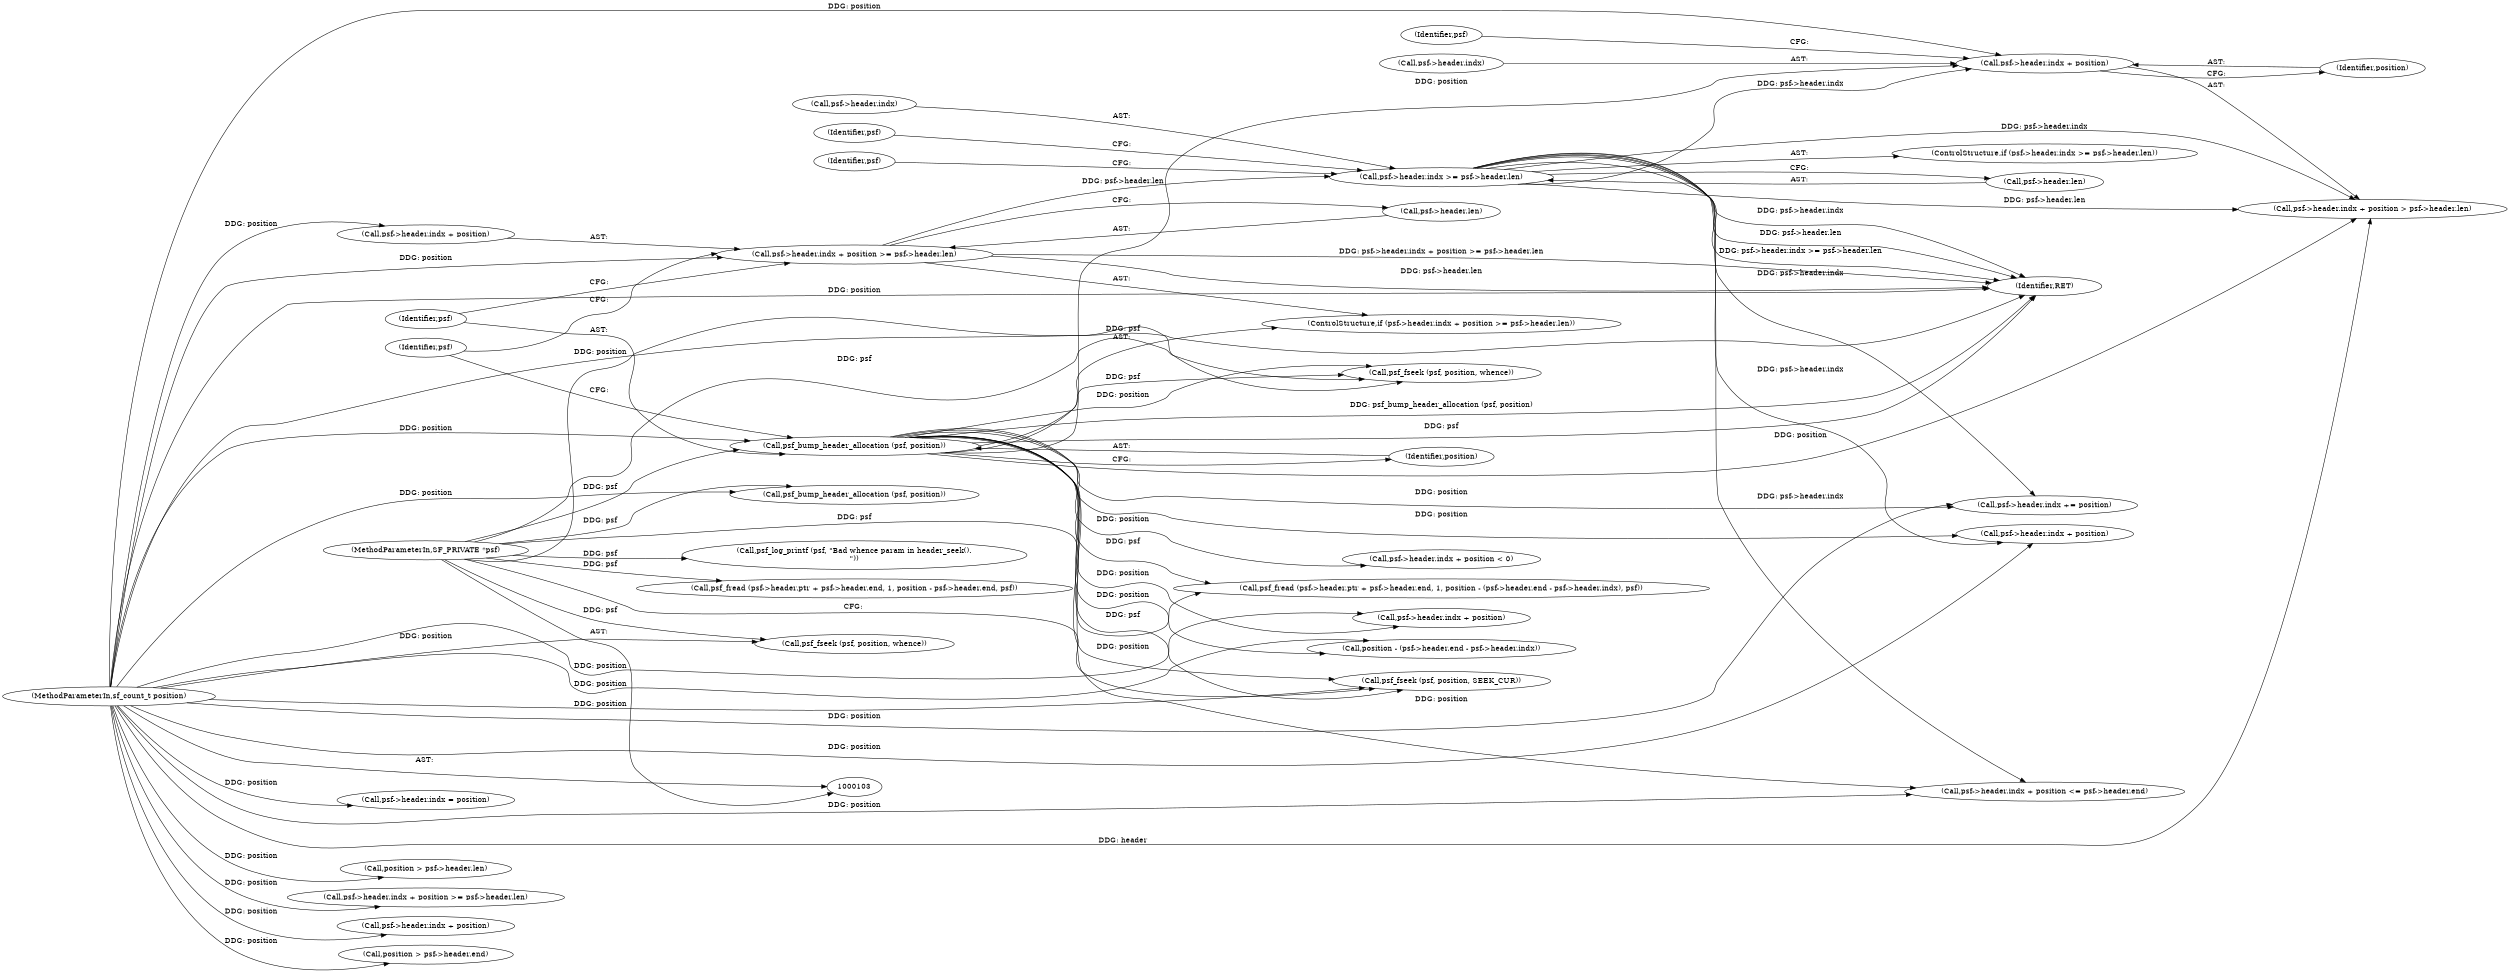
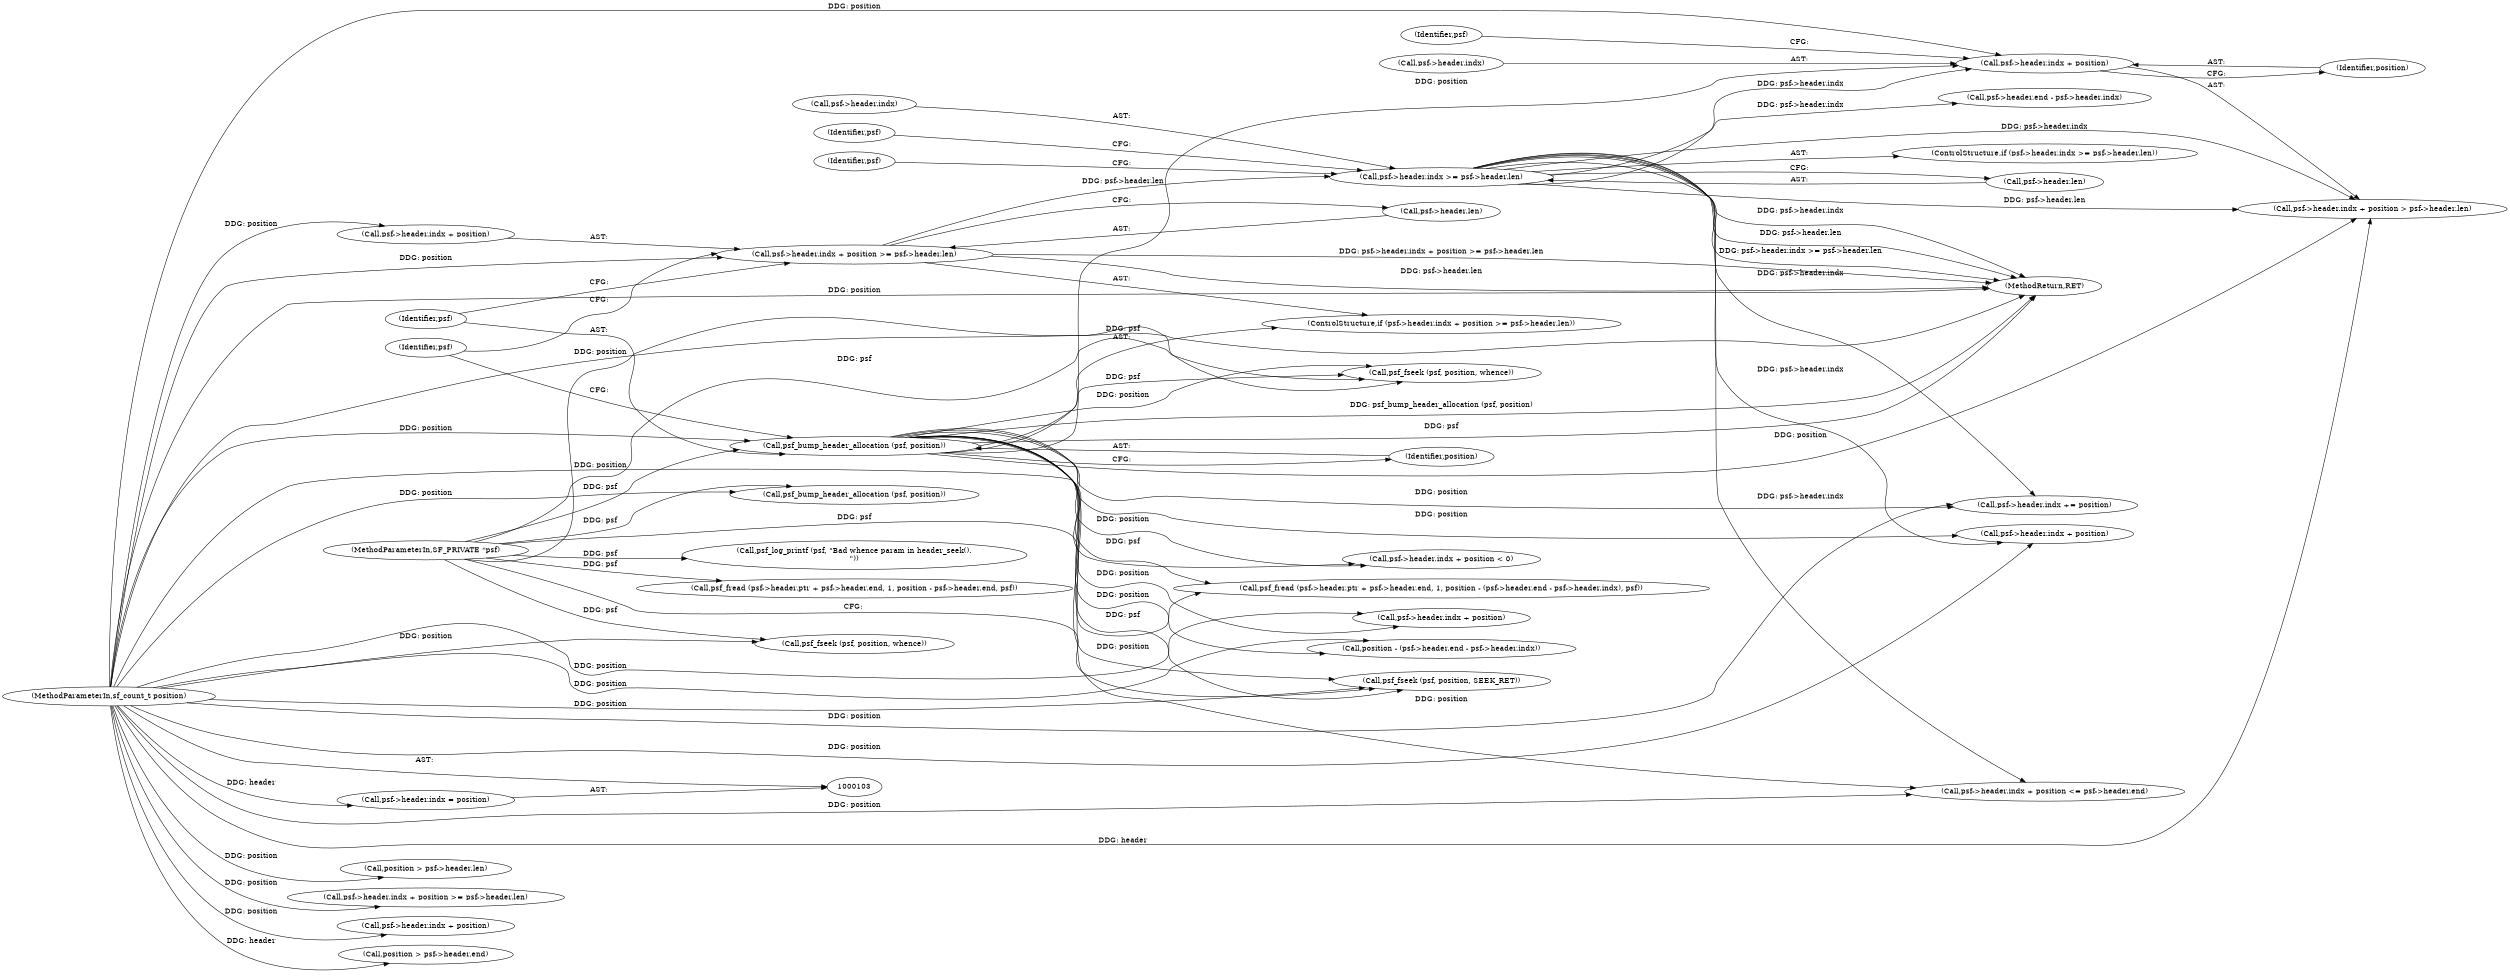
node "(Call,psf->header.end - psf->header.indx)": added
node "(Identifier,RET)": label "(Identifier,RET)" -> "(MethodReturn,RET)"
edge "(MethodParameterIn,sf_count_t position)" -> "(Call,psf->header.indx + position < 0)": added, label "DDG: position"
node "(Call,psf_fseek (psf, position, SEEK_CUR))": label "(Call,psf_fseek (psf, position, SEEK_CUR))" -> "(Call,psf_fseek (psf, position, SEEK_RET))"
edge "(MethodParameterIn,SF_PRIVATE *psf)" -> "1000103": now "(Call,psf->header.indx = position)" -> "1000103"
edge "(MethodParameterIn,sf_count_t position)" -> "(Call,psf->header.indx = position)": label "DDG: position" -> "DDG: header"
edge "(MethodParameterIn,sf_count_t position)" -> "(Call,position > psf->header.end)": label "DDG: position" -> "DDG: header"
